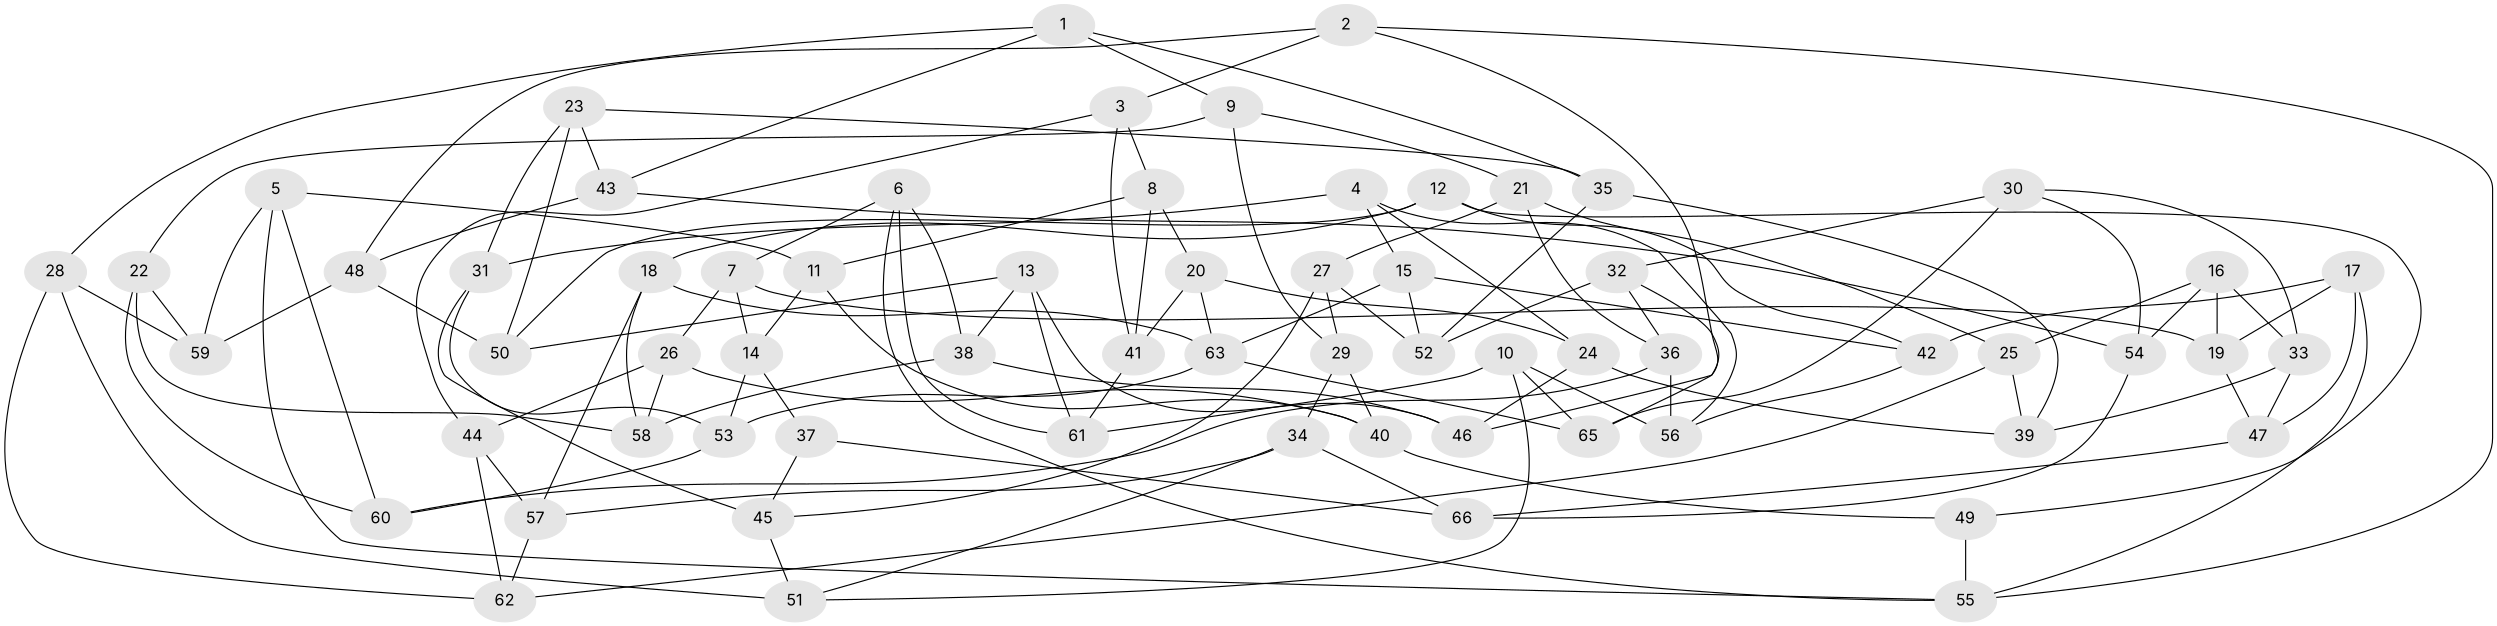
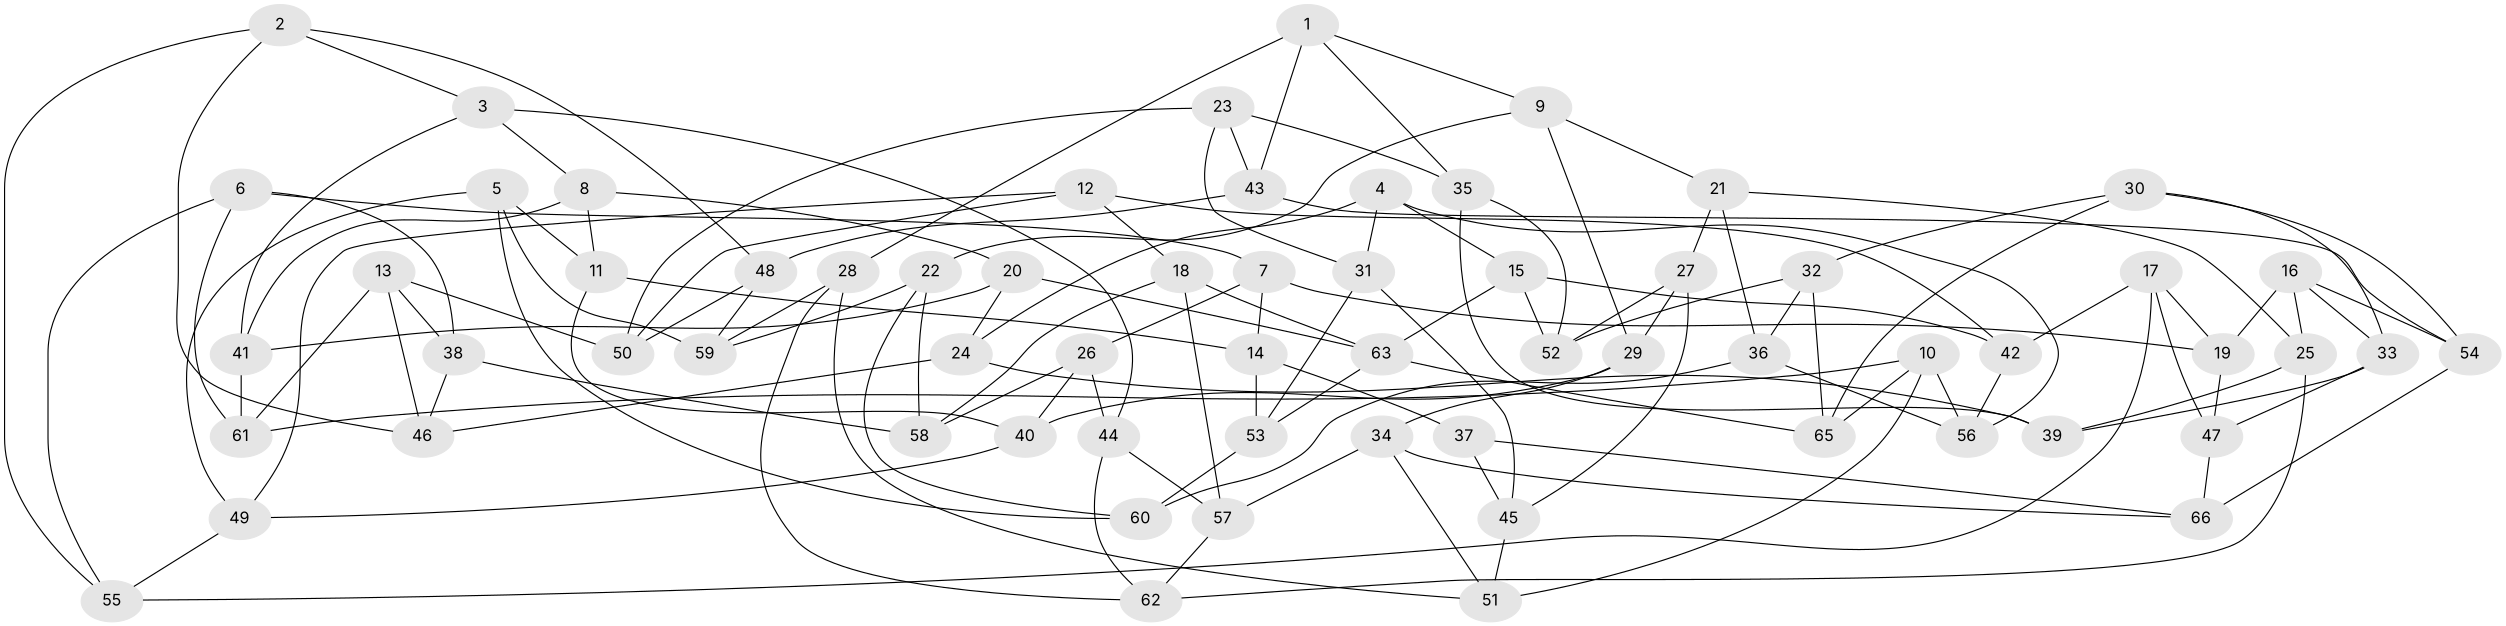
edge "5" -- "55": now "5" -- "49"
